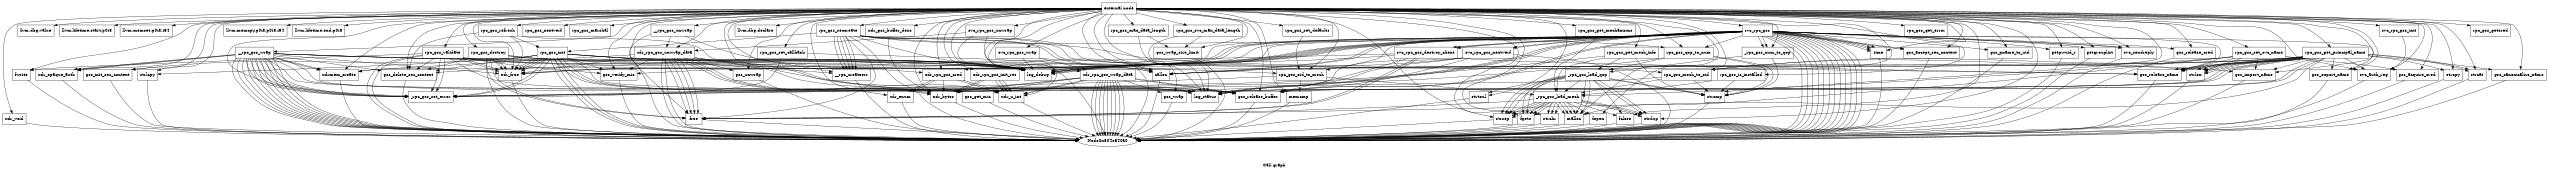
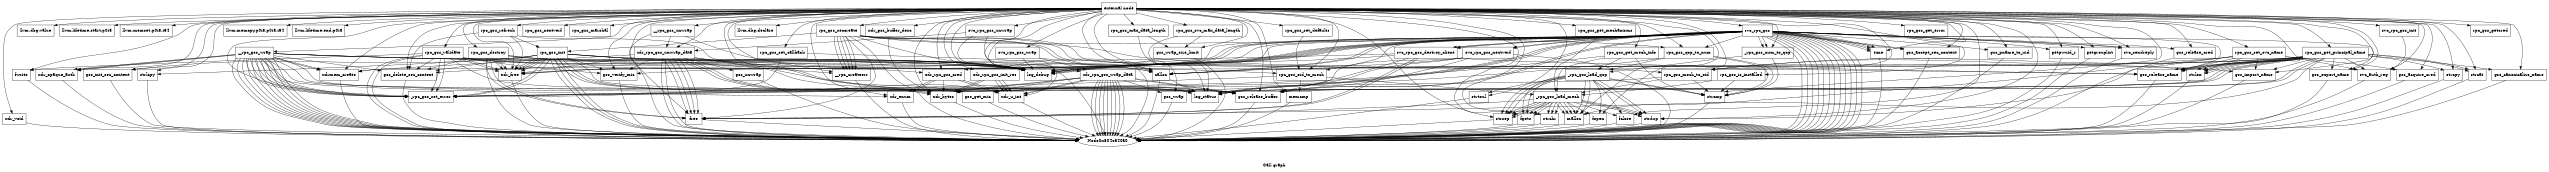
edge "external node" -> "gss_unwrap": removed
edge "external node" -> "log_status": now "calloc" -> "log_status"
edge "__rpc_gss_wrap" -> "xdr_free": now "__rpc_gss_wrap" -> "xdr_enum"
edge "rpc_gss_set_svc_name" -> "_rpc_gss_load_mech": now "rpc_gss_set_svc_name" -> "strdup"
edge "_rpc_gss_load_qop" -> "_rpc_gss_load_mech": now "_rpc_gss_load_qop" -> "fopen"
